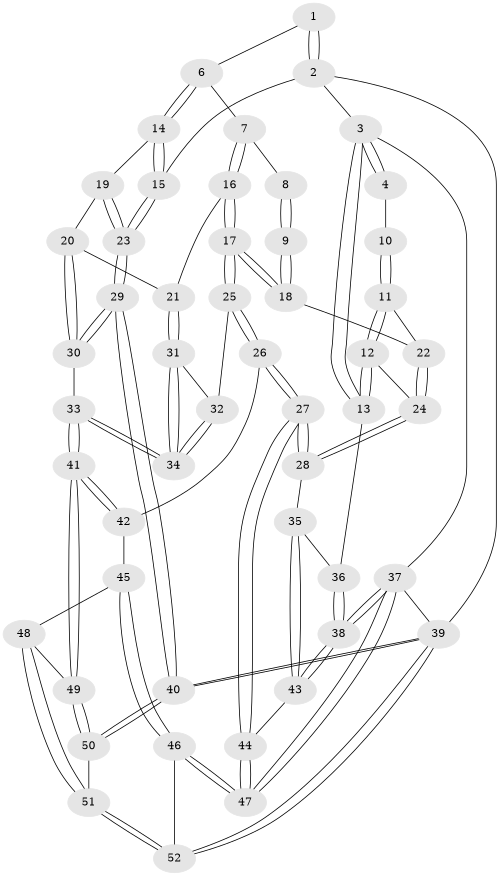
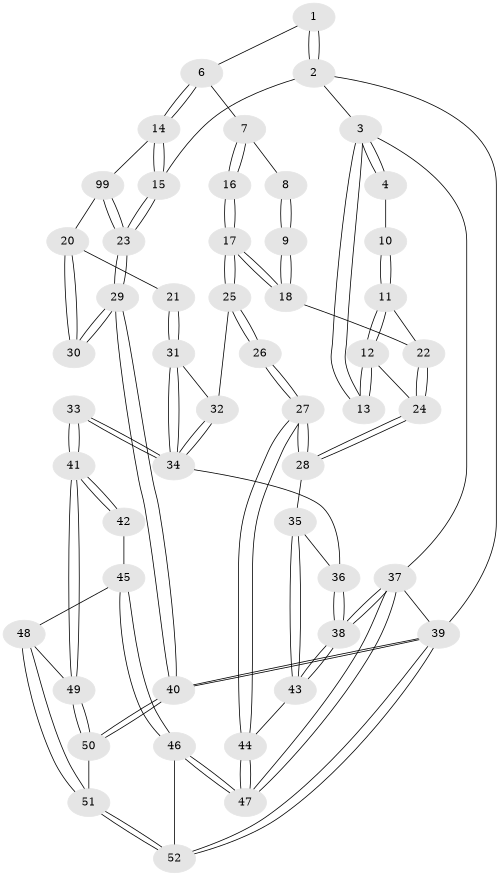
node "19": label "19" -> "99"
edge "16" -- "21": removed
edge "30" -- "33": removed
edge "26" -- "42": removed
edge "13" -- "36": now "34" -- "36"
